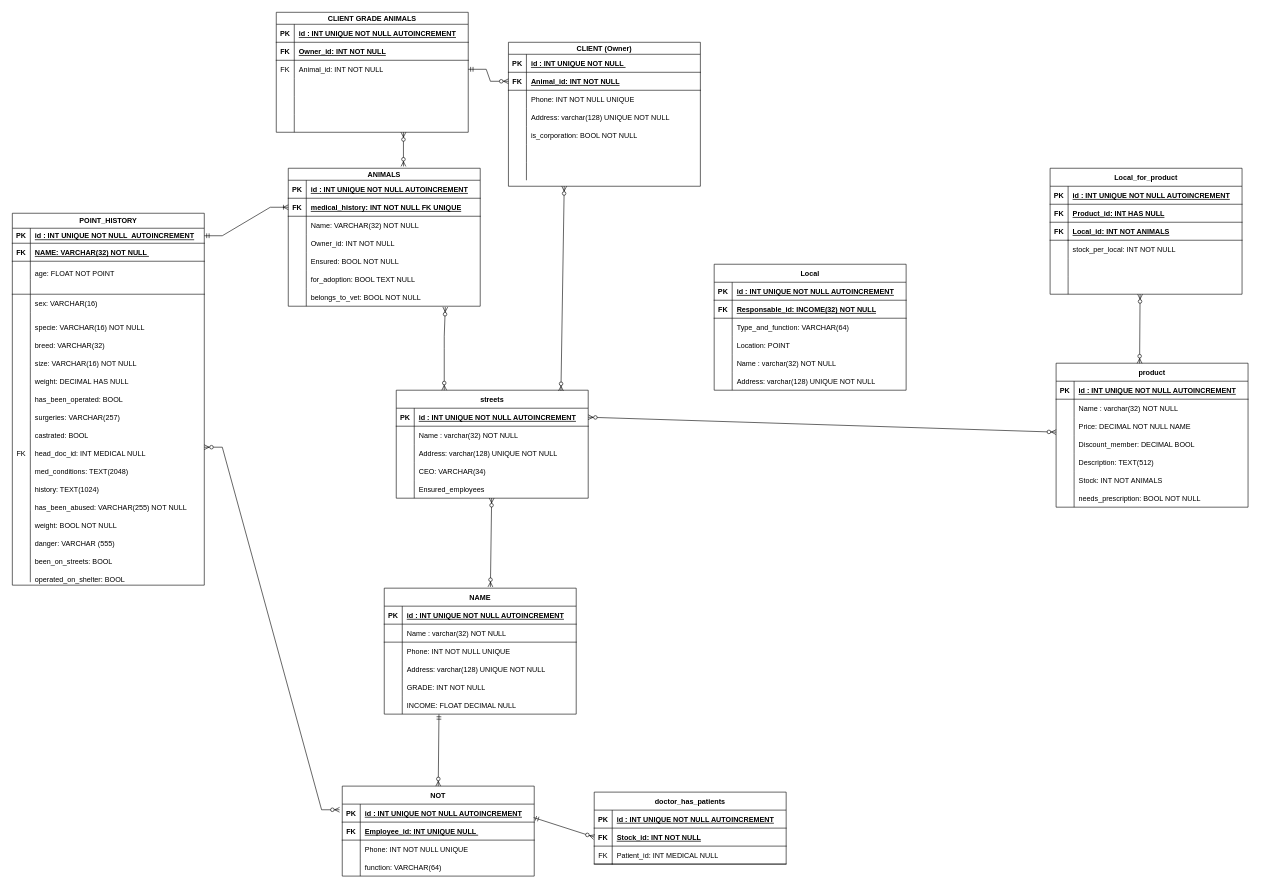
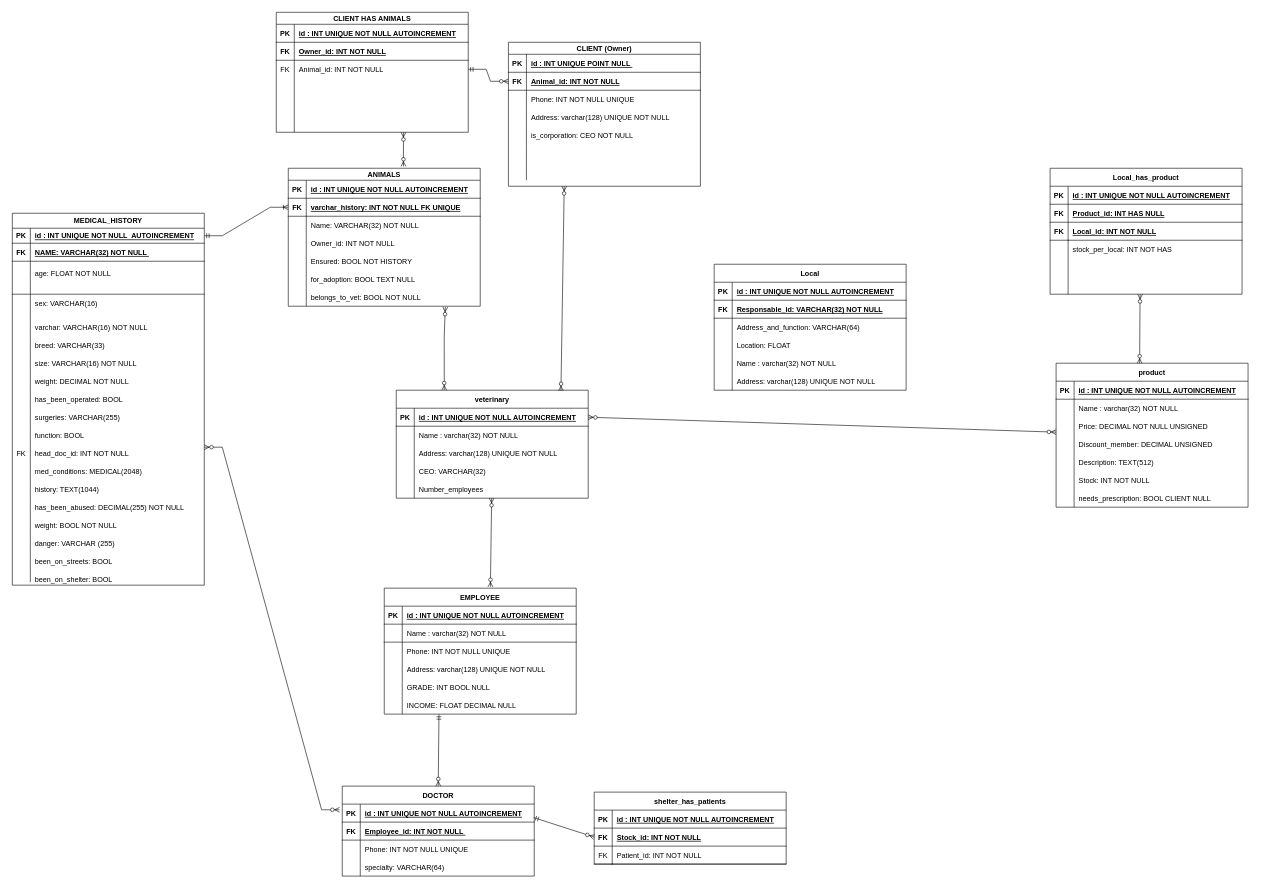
node "CLIENT GRADE ANIMALS": label "CLIENT GRADE ANIMALS" -> "CLIENT HAS ANIMALS"
node "id : INT UNIQUE NOT NULL": label "id : INT UNIQUE NOT NULL" -> "id : INT UNIQUE POINT NULL"
node "is_corporation: BOOL NOT NULL": label "is_corporation: BOOL NOT NULL" -> "is_corporation: CEO NOT NULL"
node "Local_for_product": label "Local_for_product" -> "Local_has_product"
node "medical_history: INT NOT NULL FK UNIQUE": label "medical_history: INT NOT NULL FK UNIQUE" -> "varchar_history: INT NOT NULL FK UNIQUE"
node "POINT_HISTORY": label "POINT_HISTORY" -> "MEDICAL_HISTORY"
node "Local_id: INT NOT ANIMALS": label "Local_id: INT NOT ANIMALS" -> "Local_id: INT NOT NULL"
node "stock_per_local: INT NOT NULL": label "stock_per_local: INT NOT NULL" -> "stock_per_local: INT NOT HAS"
node "Ensured: BOOL NOT NULL": label "Ensured: BOOL NOT NULL" -> "Ensured: BOOL NOT HISTORY"
node "age: FLOAT NOT POINT": label "age: FLOAT NOT POINT" -> "age: FLOAT NOT NULL"
node "Responsable_id: INCOME(32) NOT NULL": label "Responsable_id: INCOME(32) NOT NULL" -> "Responsable_id: VARCHAR(32) NOT NULL"
node "specie: VARCHAR(16) NOT NULL": label "specie: VARCHAR(16) NOT NULL" -> "varchar: VARCHAR(16) NOT NULL"
node "Type_and_function: VARCHAR(64)": label "Type_and_function: VARCHAR(64)" -> "Address_and_function: VARCHAR(64)"
node "breed: VARCHAR(32)": label "breed: VARCHAR(32)" -> "breed: VARCHAR(33)"
node "Location: POINT": label "Location: POINT" -> "Location: FLOAT"
node "weight: DECIMAL HAS NULL": label "weight: DECIMAL HAS NULL" -> "weight: DECIMAL NOT NULL"
node "streets": label "streets" -> "veterinary"
node "surgeries: VARCHAR(257)": label "surgeries: VARCHAR(257)" -> "surgeries: VARCHAR(255)"
node "Price: DECIMAL NOT NULL NAME": label "Price: DECIMAL NOT NULL NAME" -> "Price: DECIMAL NOT NULL UNSIGNED"
node "castrated: BOOL": label "castrated: BOOL" -> "function: BOOL"
node "Discount_member: DECIMAL BOOL": label "Discount_member: DECIMAL BOOL" -> "Discount_member: DECIMAL UNSIGNED"
node "head_doc_id: INT MEDICAL NULL": label "head_doc_id: INT MEDICAL NULL" -> "head_doc_id: INT NOT NULL"
node "med_conditions: TEXT(2048)": label "med_conditions: TEXT(2048)" -> "med_conditions: MEDICAL(2048)"
node "CEO: VARCHAR(34)": label "CEO: VARCHAR(34)" -> "CEO: VARCHAR(32)"
node "Stock: INT NOT ANIMALS": label "Stock: INT NOT ANIMALS" -> "Stock: INT NOT NULL"
node "history: TEXT(1024)": label "history: TEXT(1024)" -> "history: TEXT(1044)"
node "Ensured_employees": label "Ensured_employees" -> "Number_employees"
node "needs_prescription: BOOL NOT NULL": label "needs_prescription: BOOL NOT NULL" -> "needs_prescription: BOOL CLIENT NULL"
node "has_been_abused: VARCHAR(255) NOT NULL": label "has_been_abused: VARCHAR(255) NOT NULL" -> "has_been_abused: DECIMAL(255) NOT NULL"
node "danger: VARCHAR (555)": label "danger: VARCHAR (555)" -> "danger: VARCHAR (255)"
node "operated_on_shelter: BOOL": label "operated_on_shelter: BOOL" -> "been_on_shelter: BOOL"
node "NAME": label "NAME" -> "EMPLOYEE"
node "GRADE: INT NOT NULL": label "GRADE: INT NOT NULL" -> "GRADE: INT BOOL NULL"
node "NOT": label "NOT" -> "DOCTOR"
node "doctor_has_patients": label "doctor_has_patients" -> "shelter_has_patients"
node "Employee_id: INT UNIQUE NULL": label "Employee_id: INT UNIQUE NULL" -> "Employee_id: INT NOT NULL"
node "Patient_id: INT MEDICAL NULL": label "Patient_id: INT MEDICAL NULL" -> "Patient_id: INT NOT NULL"
node "function: VARCHAR(64)": label "function: VARCHAR(64)" -> "specialty: VARCHAR(64)"
